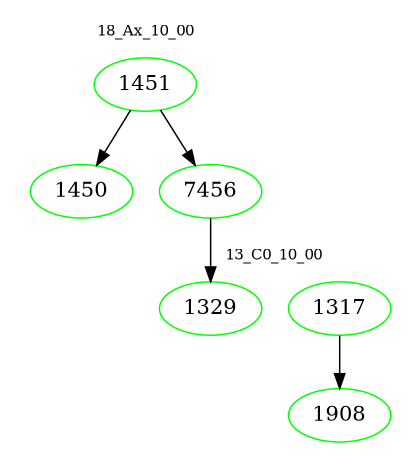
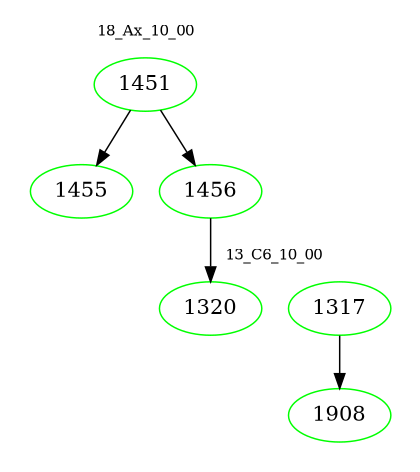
node "1450": label "1450" -> "1455"
node "7456": label "7456" -> "1456"
cluster "13_C0_10_00": label "13_C0_10_00" -> "13_C6_10_00"
node "1329": label "1329" -> "1320"
